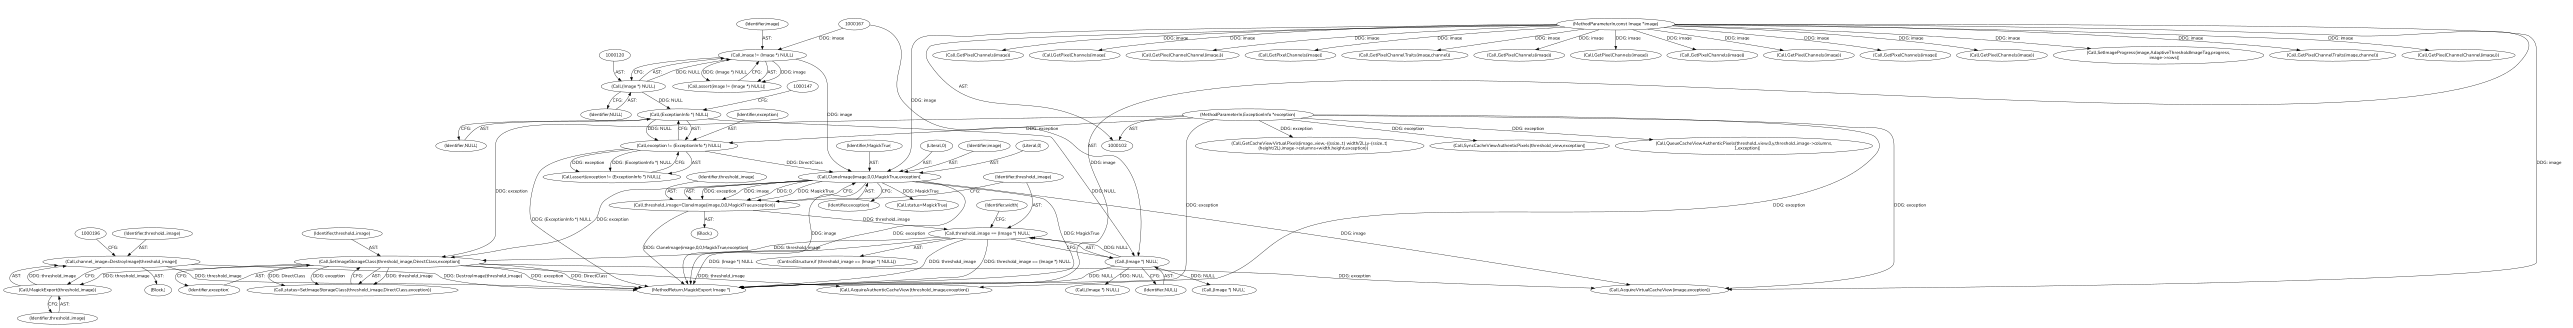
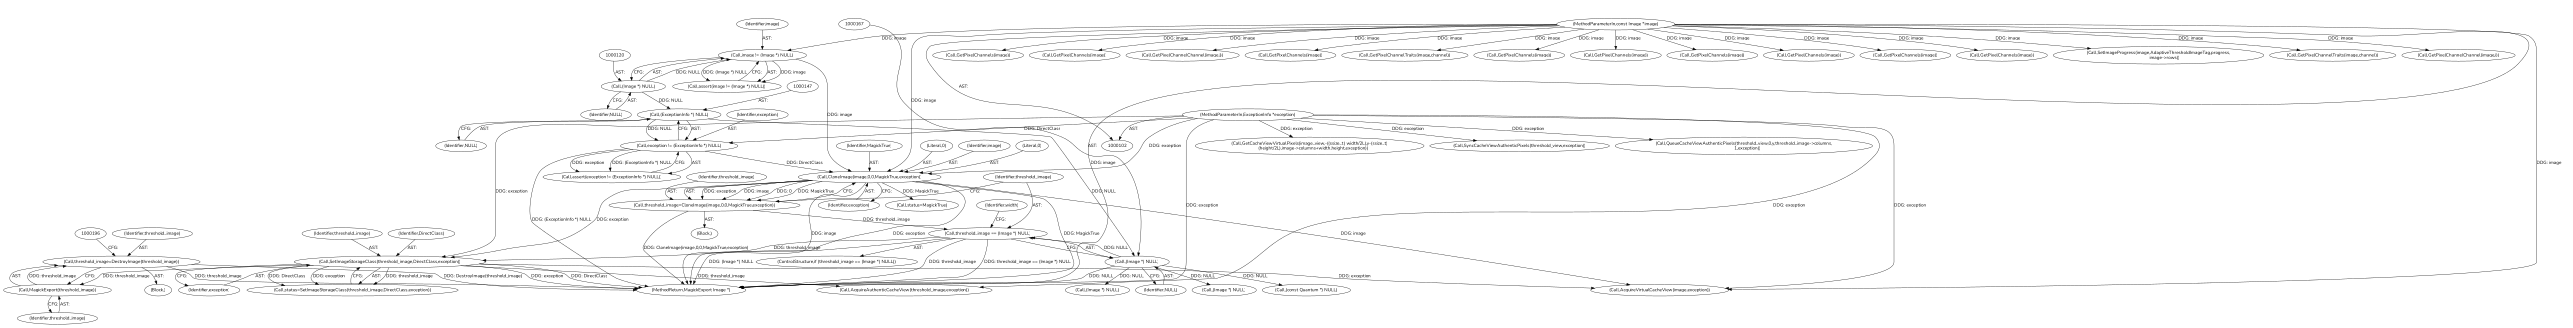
edge "1000167" -> "(Call,image != (Image *) NULL)": now "(MethodParameterIn,const Image *image)" -> "(Call,image != (Image *) NULL)"
edge "1000147" -> "(Call,(ExceptionInfo *) NULL)": label "CFG: " -> "AST: "
edge "(MethodParameterIn,ExceptionInfo *exception)" -> "(Call,exception != (ExceptionInfo *) NULL)": label "DDG: exception" -> "DDG: DirectClass"
edge "(MethodParameterIn,ExceptionInfo *exception)" -> "(Call,CloneImage(image,0,0,MagickTrue,exception))": added, label "DDG: exception"
node "(Identifier,DirectClass)": added
node "(Call,channel_image=DestroyImage(threshold_image))": label "(Call,channel_image=DestroyImage(threshold_image))" -> "(Call,threshold_image=DestroyImage(threshold_image))"
node "(Call,(const Quantum *) NULL)": added
